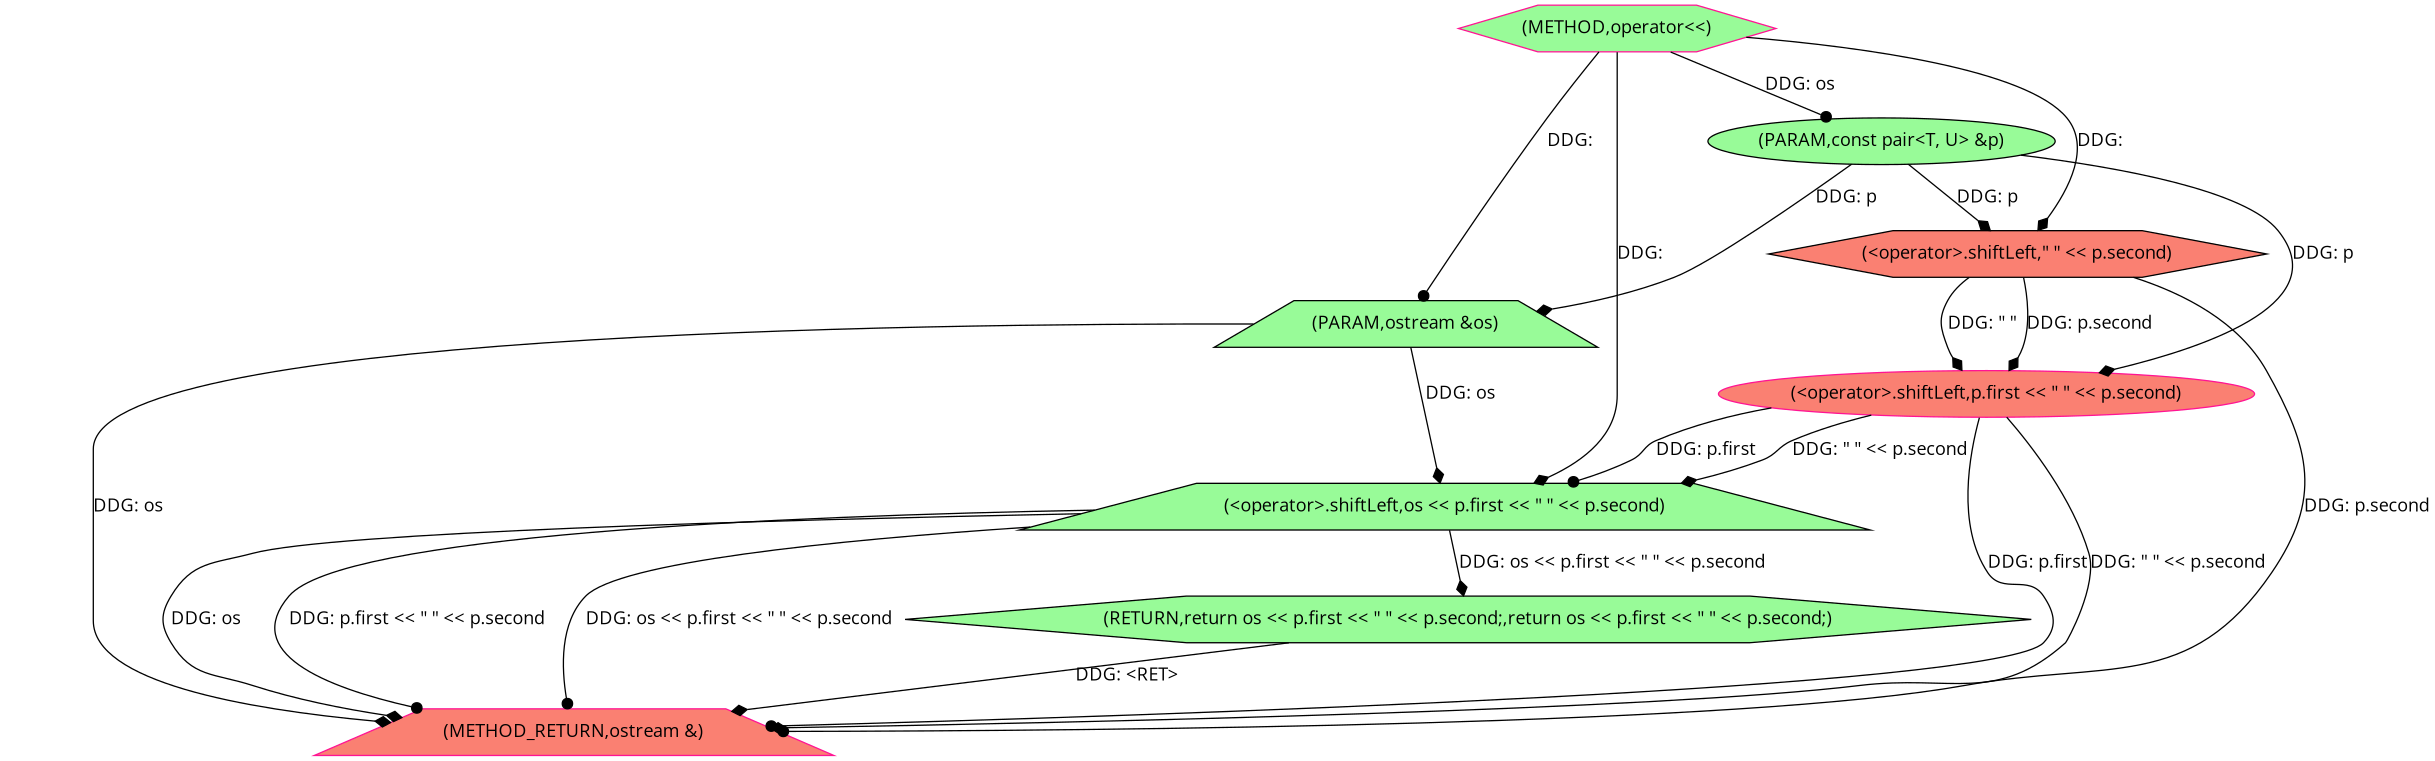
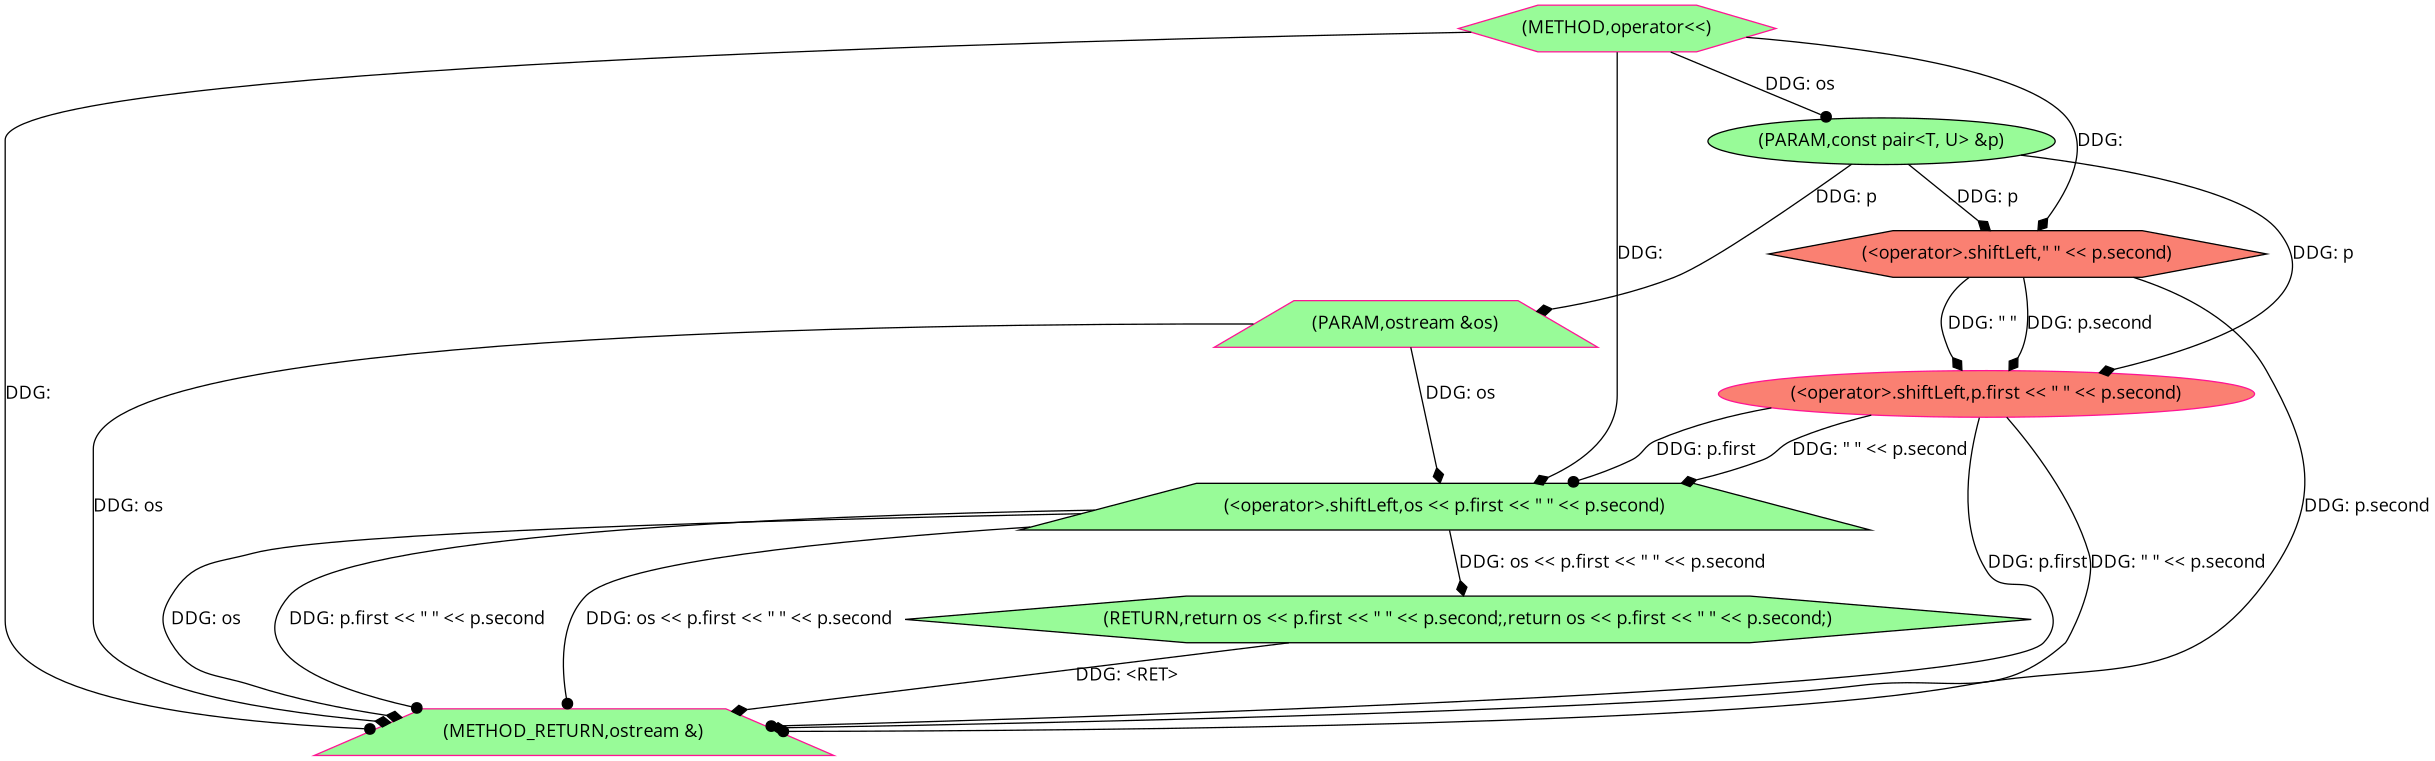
edge "(METHOD,operator<<)" -> "(PARAM,ostream &os)": now "(METHOD,operator<<)" -> "(METHOD_RETURN,ostream &)"
node "(PARAM,ostream &os)": color black -> deeppink
node "(METHOD_RETURN,ostream &)": fillcolor salmon -> palegreen
